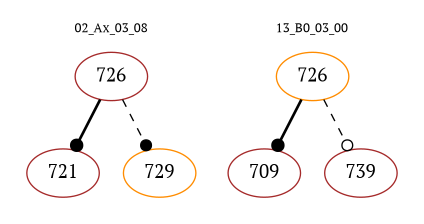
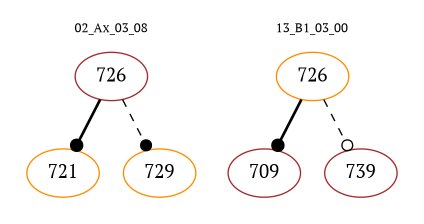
cluster "13_B0_03_00": label "13_B0_03_00" -> "13_B1_03_00"
node "721": color brown -> darkorange
